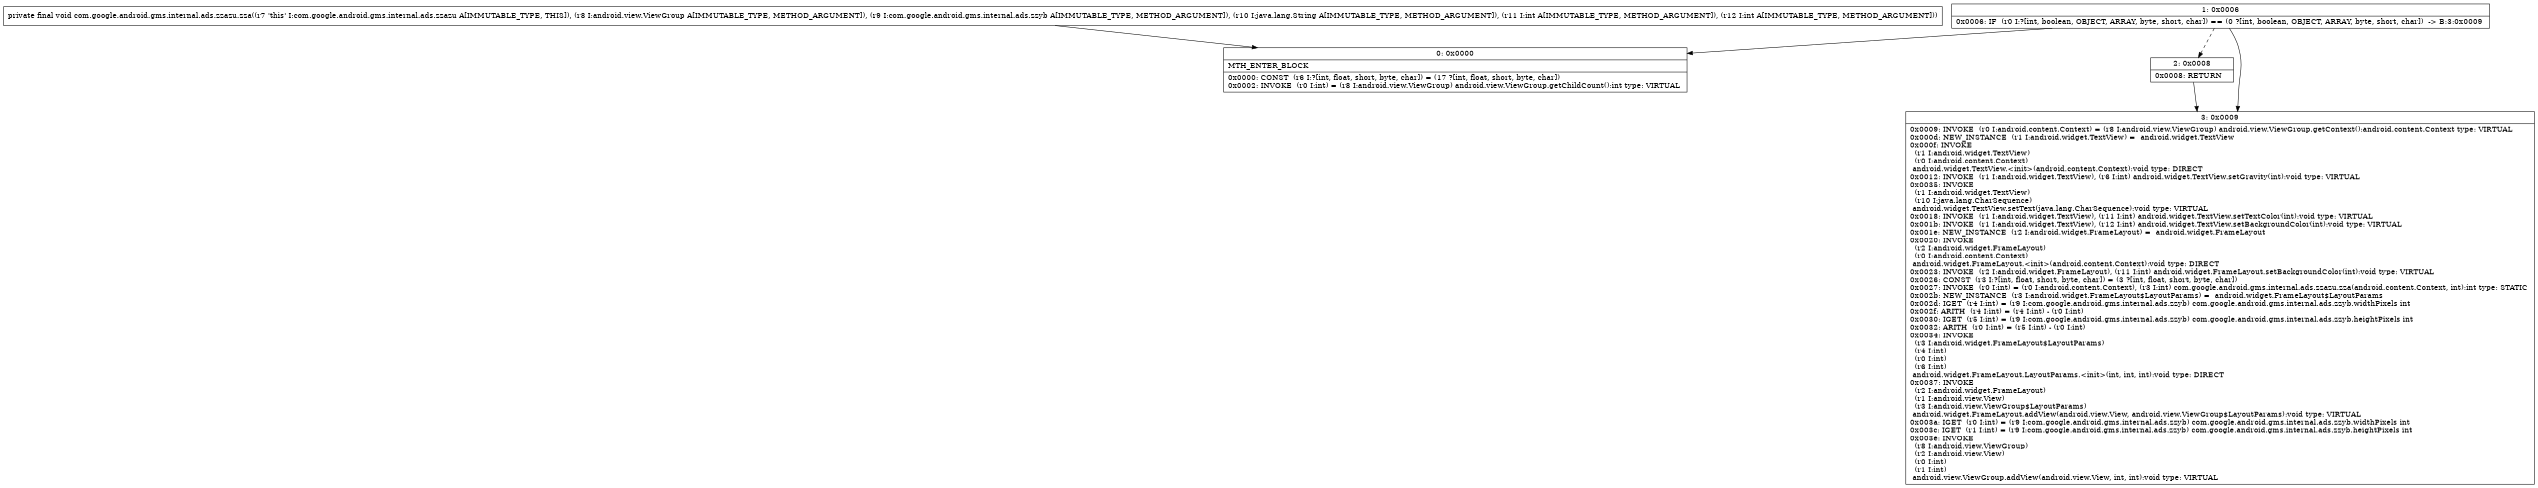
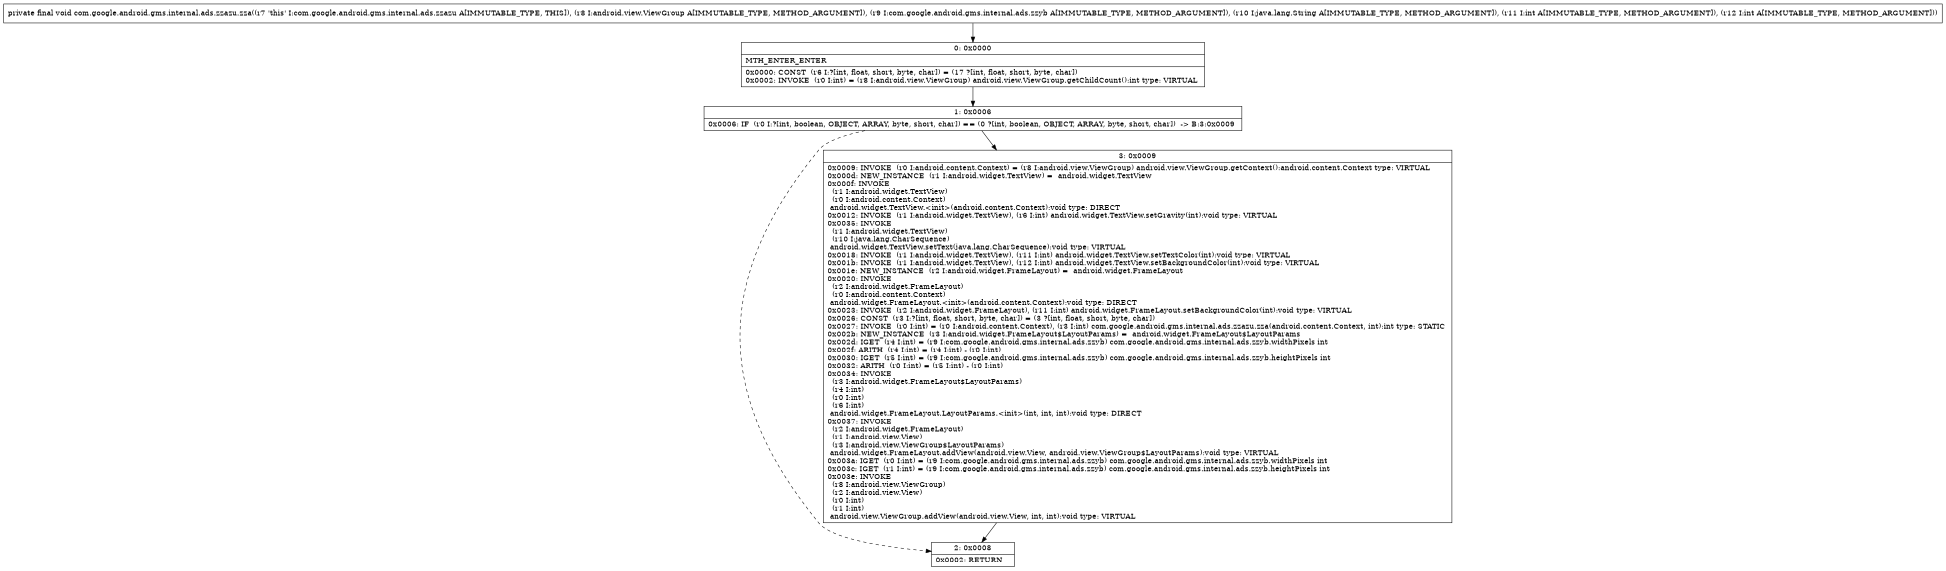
edge "1: 0x0006" -> "0: 0x0000": reversed
node "0: 0x0000": text "MTH_ENTER_BLOCK" -> "MTH_ENTER_ENTER"
node "2: 0x0008": text "0x0008: RETURN" -> "0x0002: RETURN"
edge "2: 0x0008" -> "3: 0x0009": reversed
